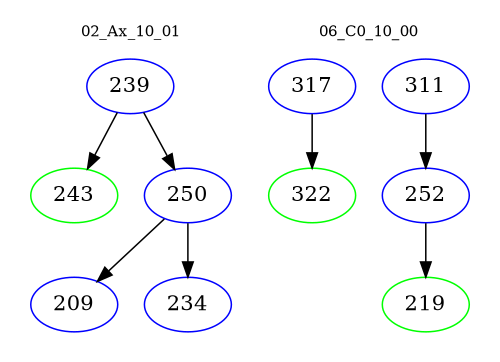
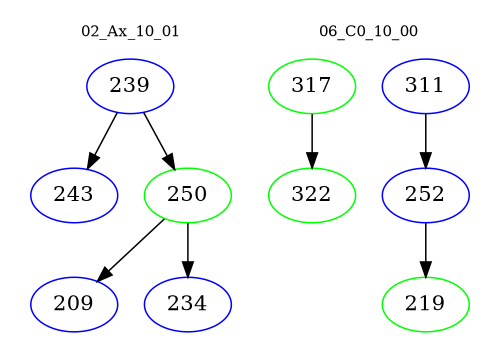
node "317": color blue -> green
node "243": color green -> blue
node "250": color blue -> green
